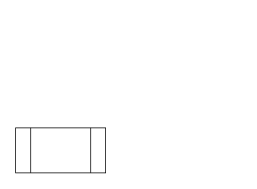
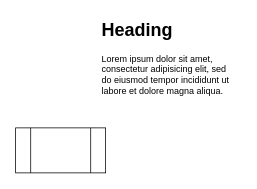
node "HeadingLorem ipsum dolor sit amet, consectetur adipisicing elit, sed do eiusmod tempor incididunt ut labore et dolore magna aliqua.": added
